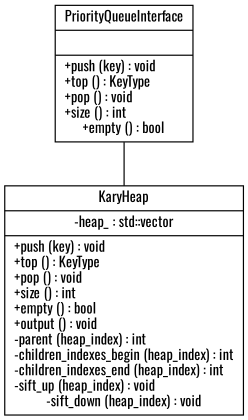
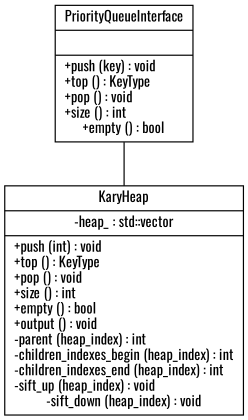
node "KaryHeap": text "+push (key) : void" -> "+push (int) : void"
